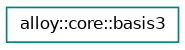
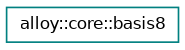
node "alloy::core::basis3": label "alloy::core::basis3" -> "alloy::core::basis8"
